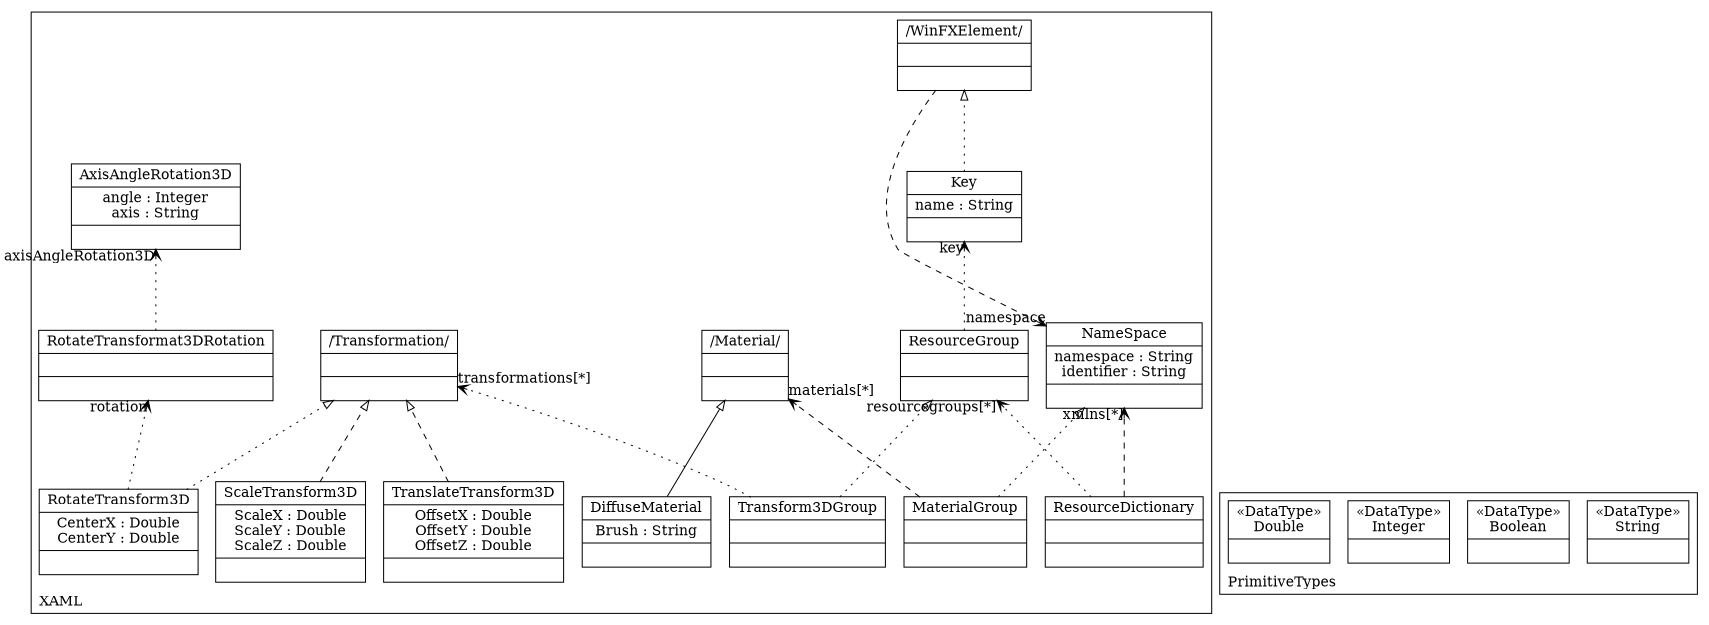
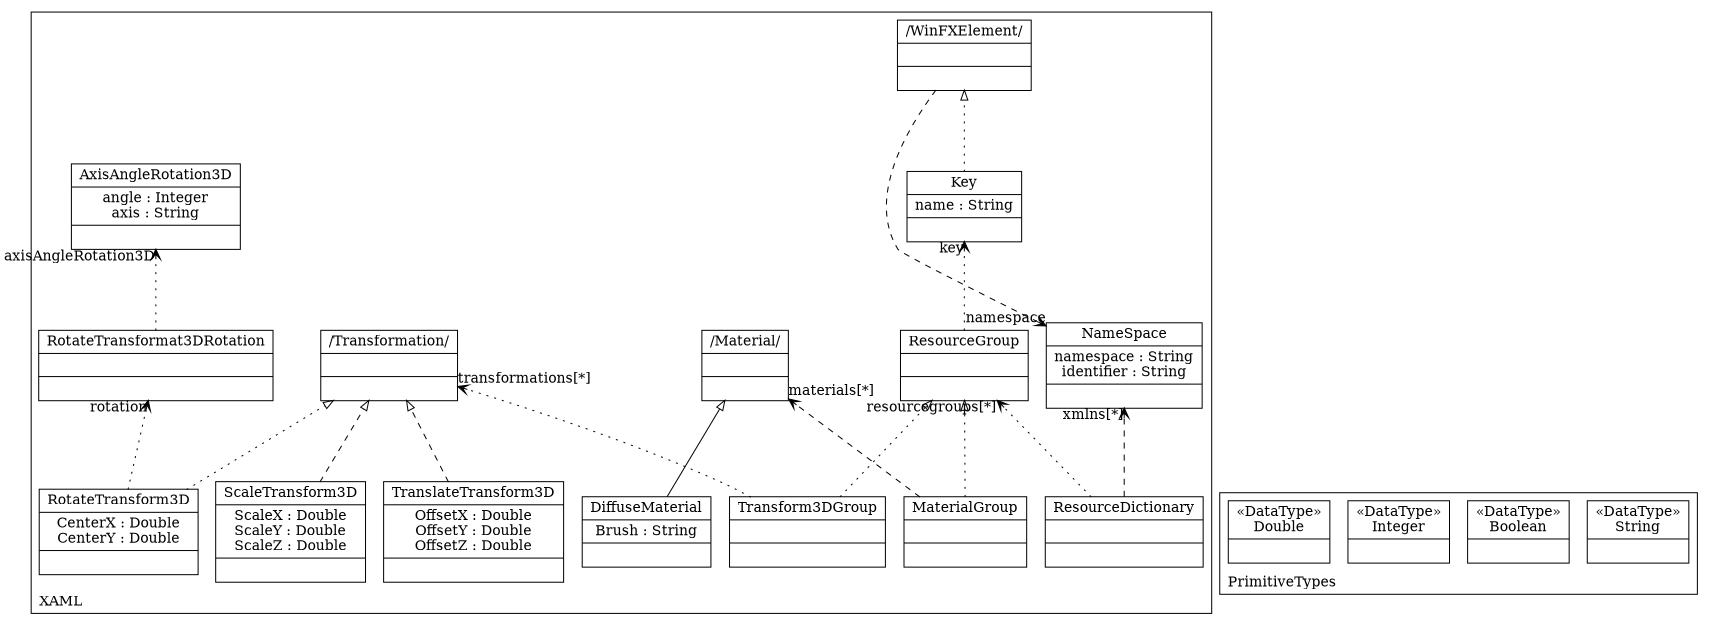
edge "MaterialGroup" -> "NameSpace": now "MaterialGroup" -> "ResourceGroup"
